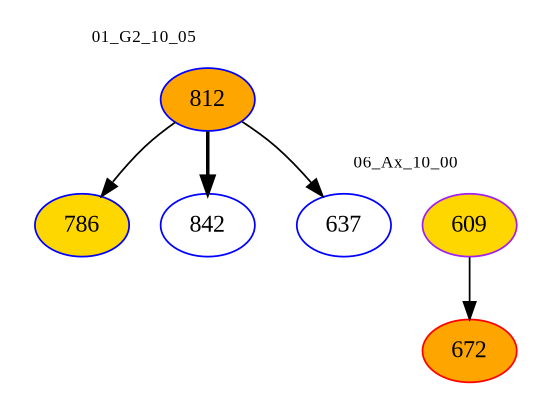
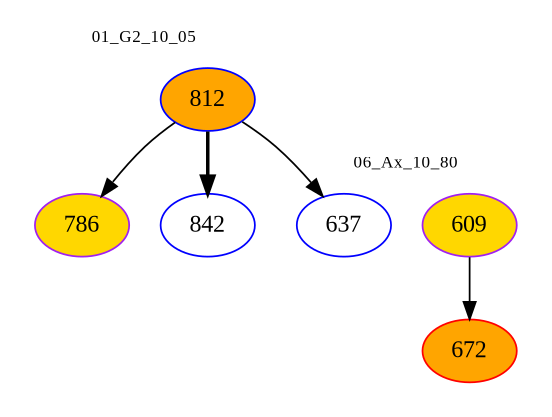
cluster "06_Ax_10_00": label "06_Ax_10_00" -> "06_Ax_10_80"
node "786": color blue -> purple
